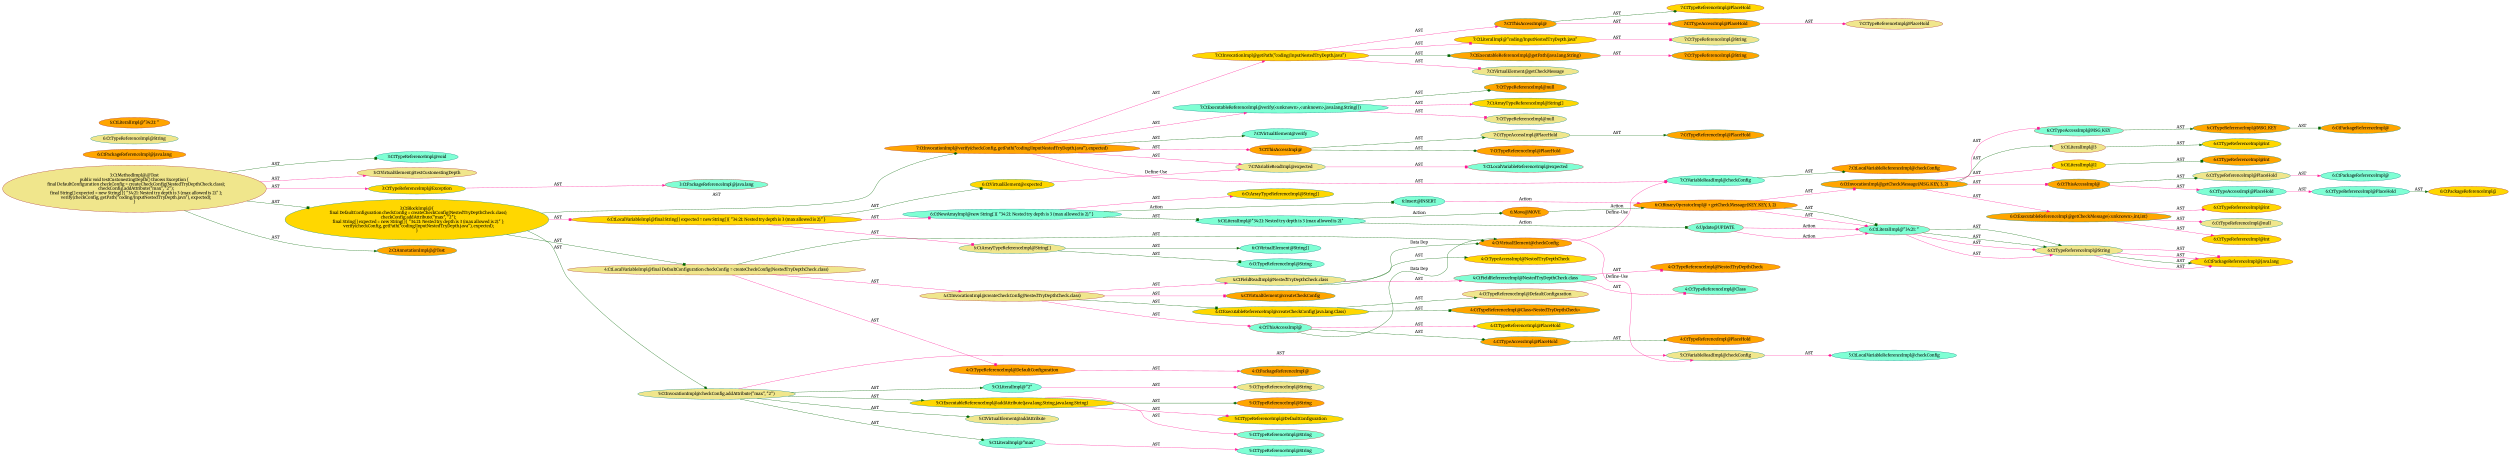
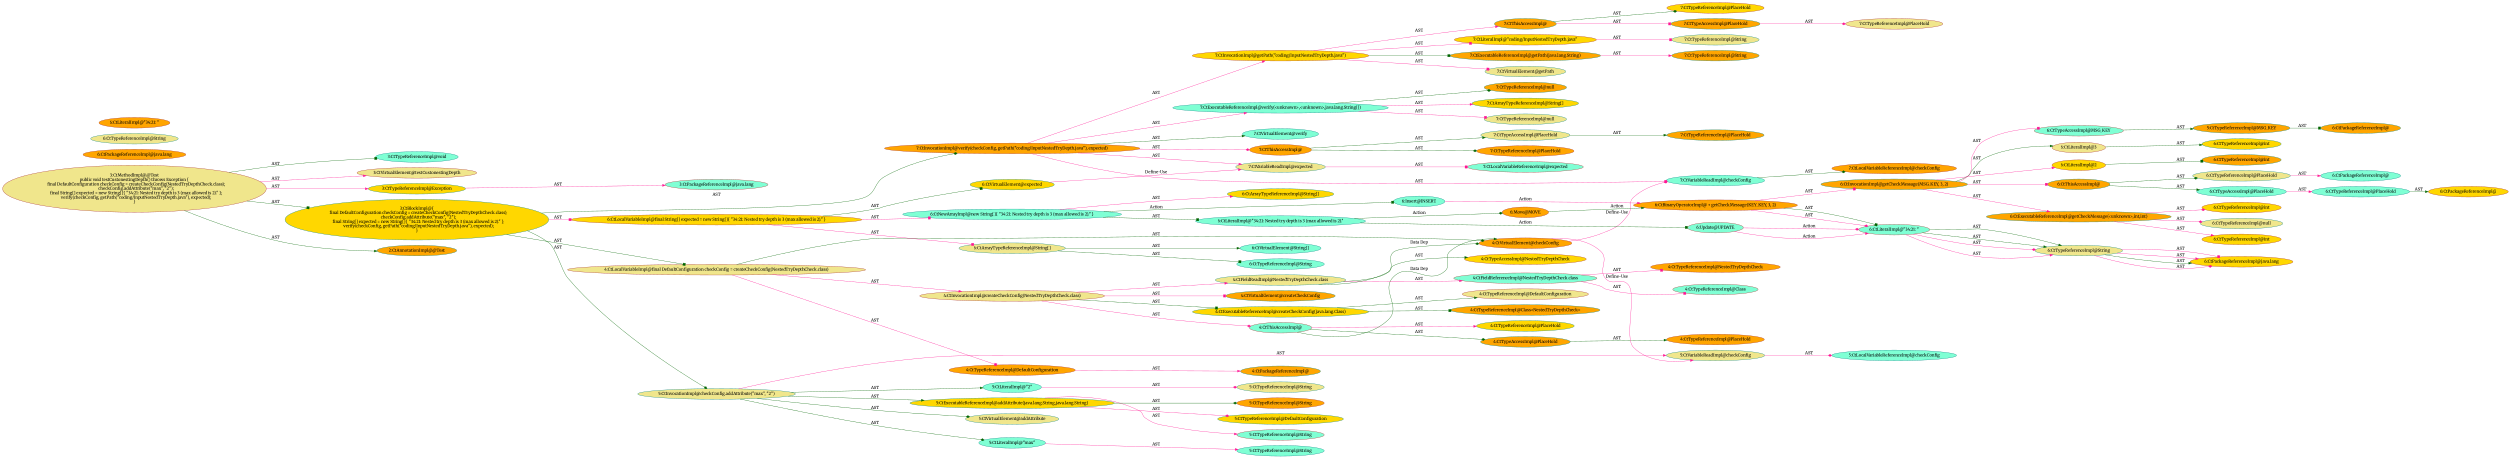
node "7:CtVirtualElement@getCheckMessage": label "7:CtVirtualElement@getCheckMessage" -> "7:CtVirtualElement@getPath"
node "6:CtTypeReferenceImpl@MSG_KEY": label "6:CtTypeReferenceImpl@MSG_KEY" -> "5:CtTypeReferenceImpl@MSG_KEY"
edge "6:CtThisAccessImpl@" -> "6:CtTypeAccessImpl@PlaceHold": color deeppink -> darkgreen
